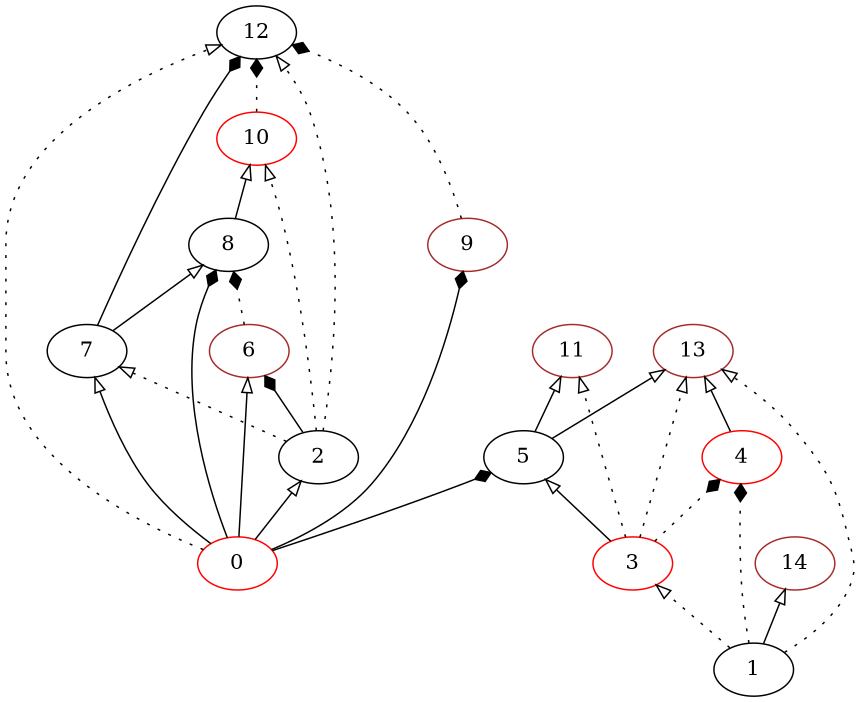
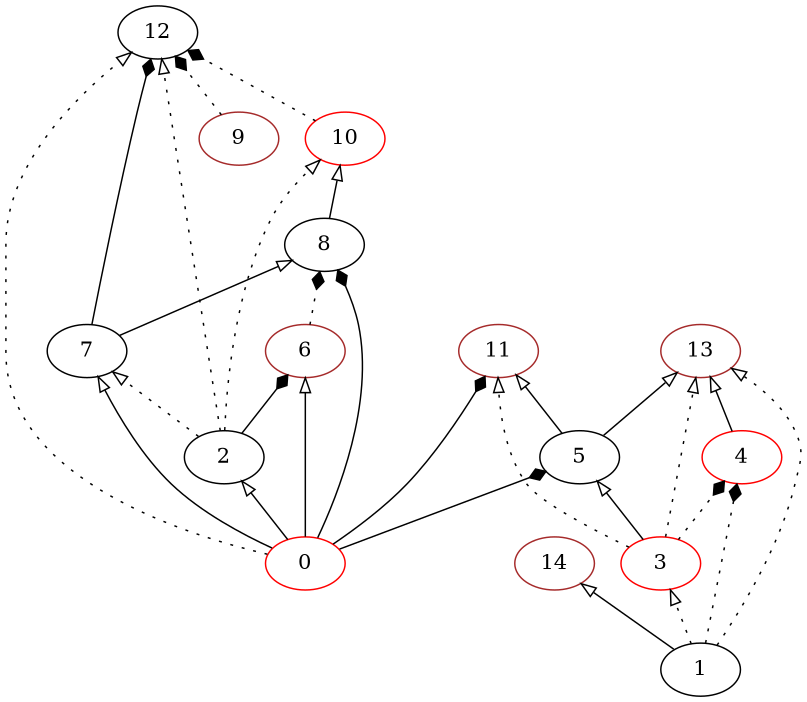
edge "0" -> "9": now "0" -> "11"
